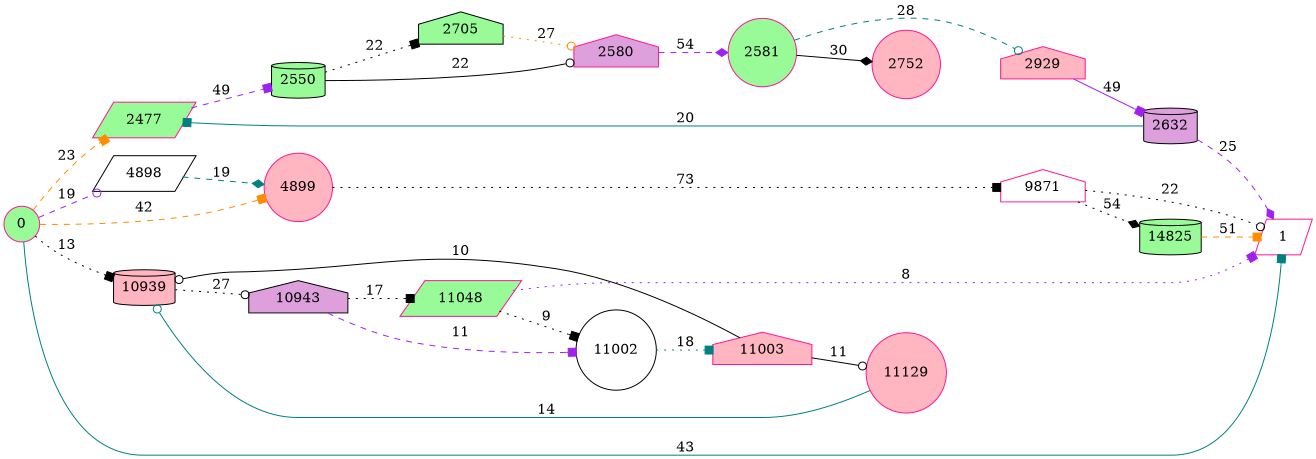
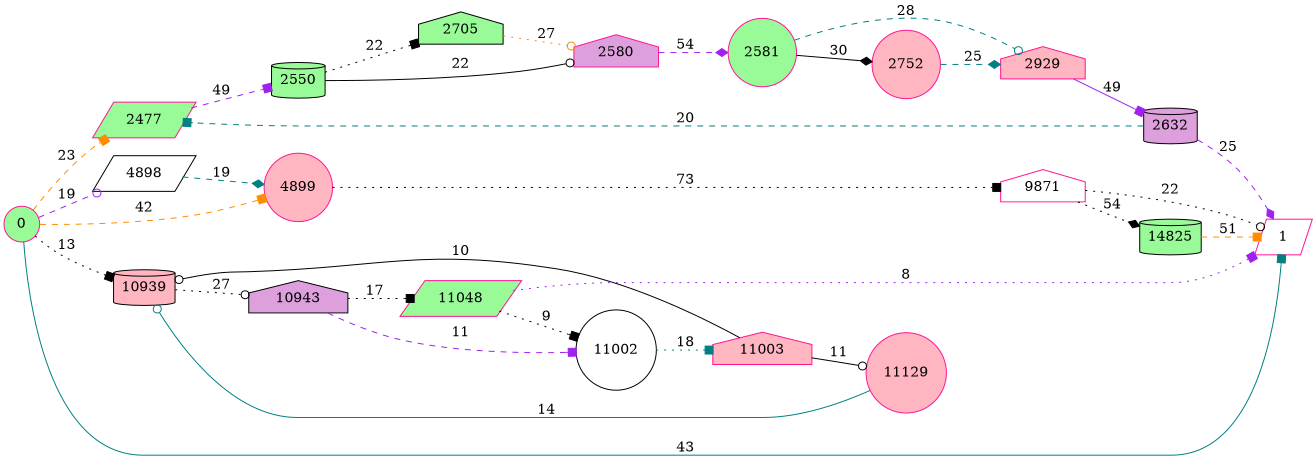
edge "2752" -> "2929": added, label "25"
edge "2632" -> "2477": style solid -> dashed
